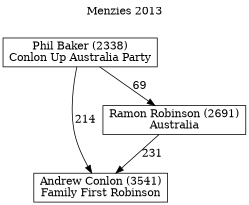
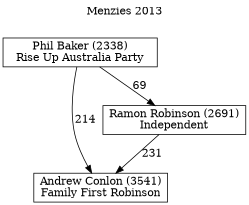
node "Phil Baker (2338) Conlon Up Australia Party": label "Phil Baker (2338) Conlon Up Australia Party" -> "Phil Baker (2338) Rise Up Australia Party"
node "Ramon Robinson (2691) Australia": label "Ramon Robinson (2691) Australia" -> "Ramon Robinson (2691) Independent"
